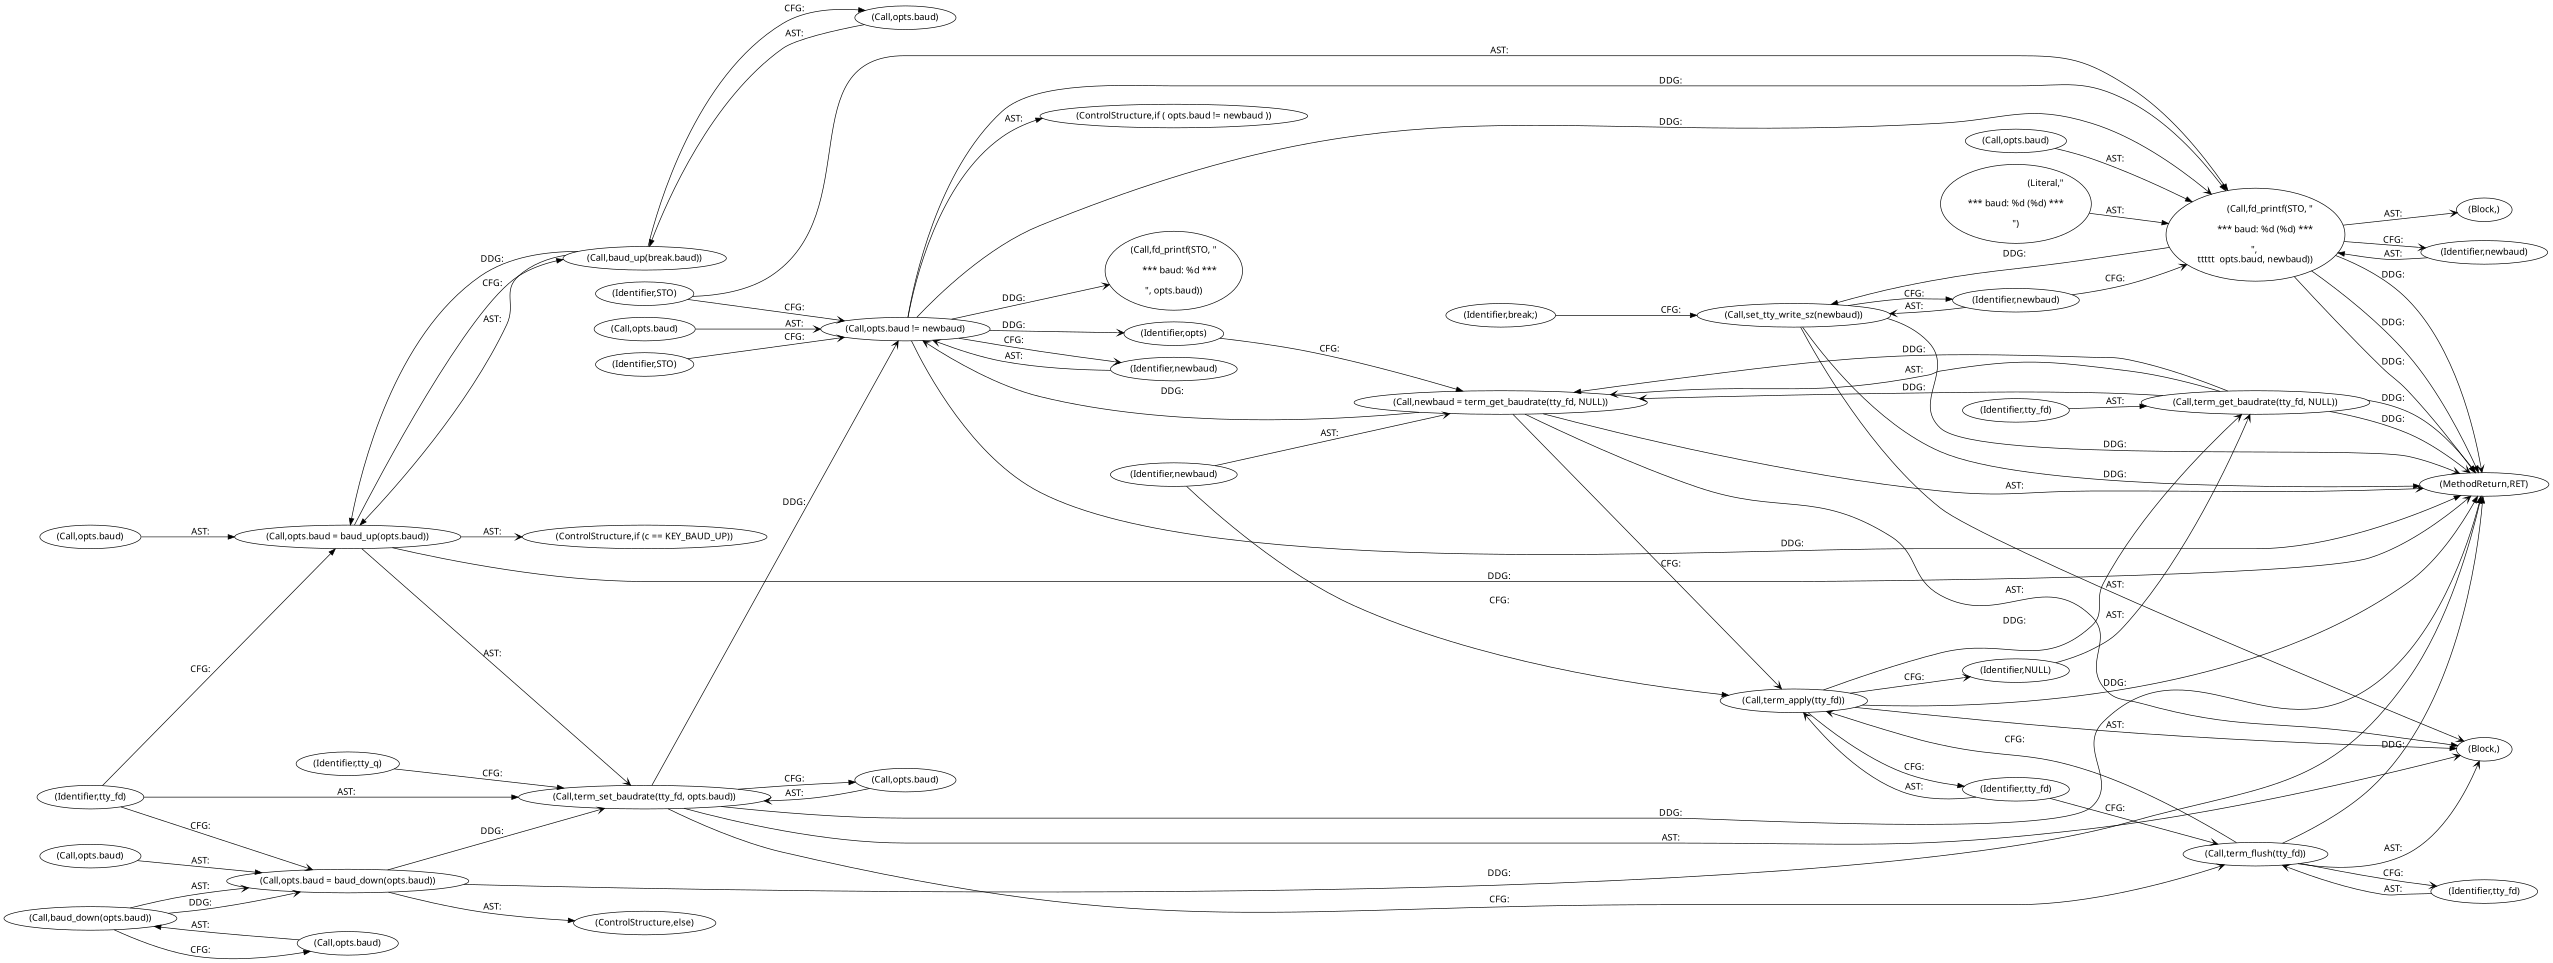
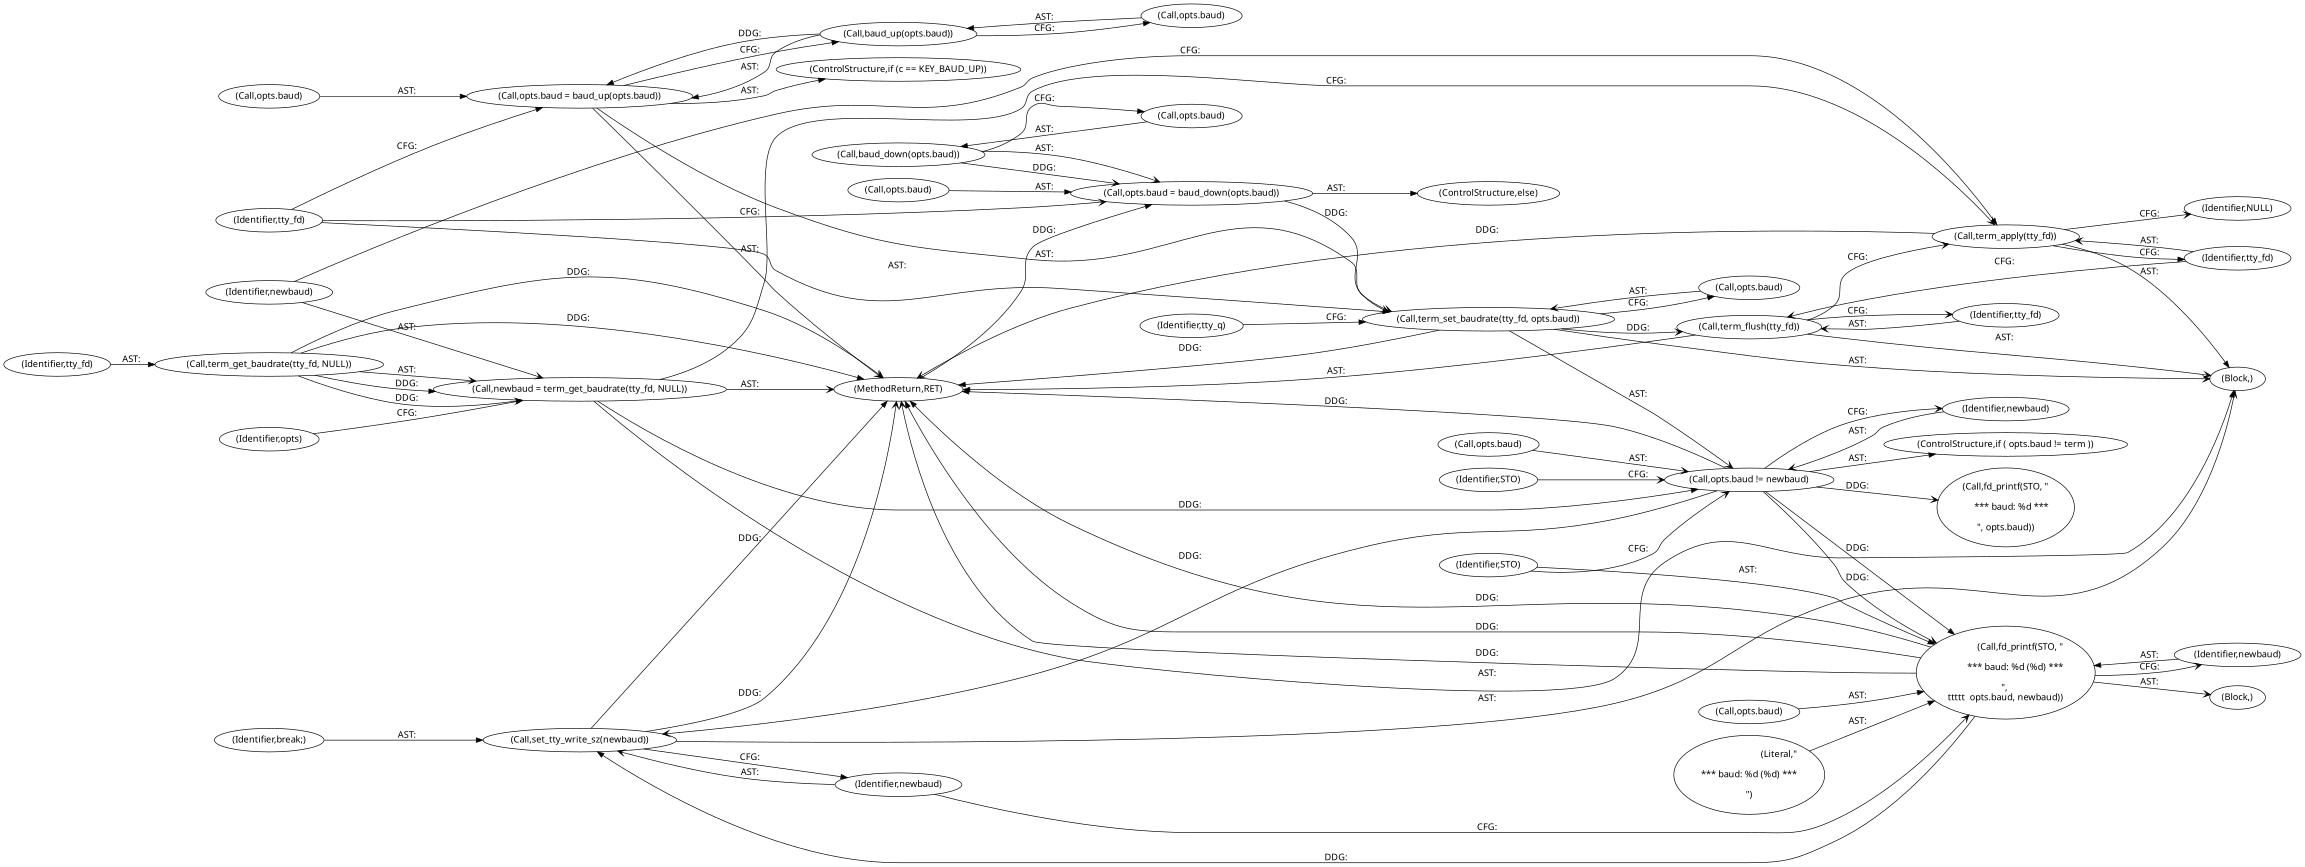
node "(ControlStructure,if ( opts.baud != newbaud ))": label "(ControlStructure,if ( opts.baud != newbaud ))" -> "(ControlStructure,if ( opts.baud != term ))"
node "(Call,baud_up(break.baud))": label "(Call,baud_up(break.baud))" -> "(Call,baud_up(opts.baud))"
edge "(Identifier,break;)" -> "(Call,set_tty_write_sz(newbaud))": label "CFG: " -> "AST: "
edge "(Call,opts.baud != newbaud)" -> "(Identifier,opts)": now "(Call,opts.baud != newbaud)" -> "(Call,set_tty_write_sz(newbaud))"
edge "(Call,newbaud = term_get_baudrate(tty_fd, NULL))" -> "(Call,opts.baud != newbaud)": arrowhead vee -> normal
edge "(Call,term_set_baudrate(tty_fd, opts.baud))" -> "(Call,opts.baud != newbaud)": label "DDG: " -> "AST: "
edge "(Call,opts.baud = baud_up(opts.baud))" -> "(ControlStructure,if (c == KEY_BAUD_UP))": arrowhead vee -> normal
edge "(Identifier,NULL)" -> "(Call,term_get_baudrate(tty_fd, NULL))": removed, label "AST:"
edge "(Call,opts.baud = baud_up(opts.baud))" -> "(MethodReturn,RET)": label "DDG: " -> "AST: "
edge "(Call,term_apply(tty_fd))" -> "(Call,term_get_baudrate(tty_fd, NULL))": removed, label "DDG:"
edge "(Call,term_apply(tty_fd))" -> "(MethodReturn,RET)": arrowhead normal -> vee
edge "(Call,term_flush(tty_fd))" -> "(MethodReturn,RET)": label "DDG: " -> "AST: "
edge "(Call,opts.baud = baud_down(opts.baud))" -> "(MethodReturn,RET)": reversed
edge "(Call,term_set_baudrate(tty_fd, opts.baud))" -> "(Call,term_flush(tty_fd))": label "CFG: " -> "DDG: "
